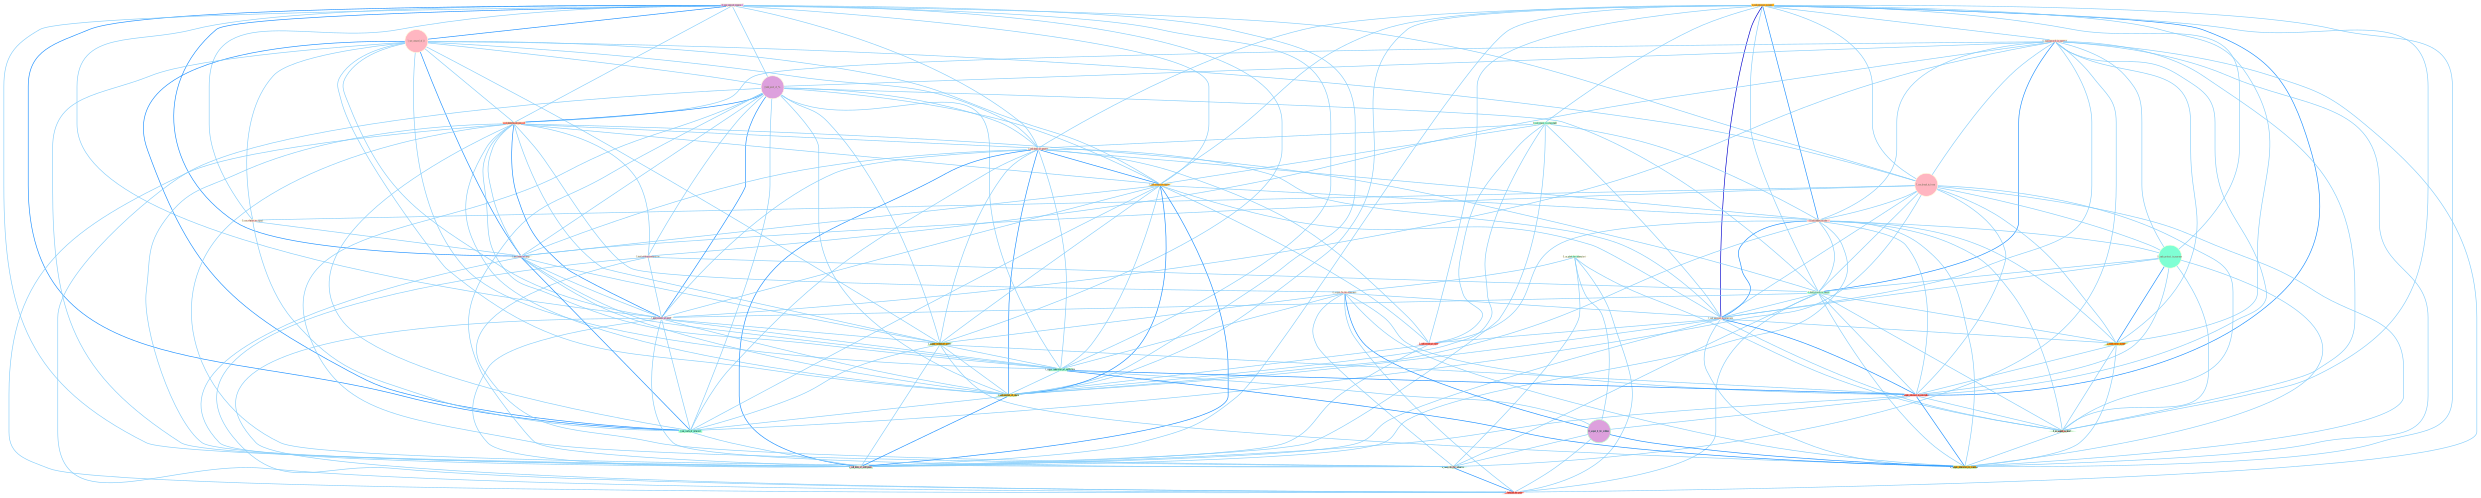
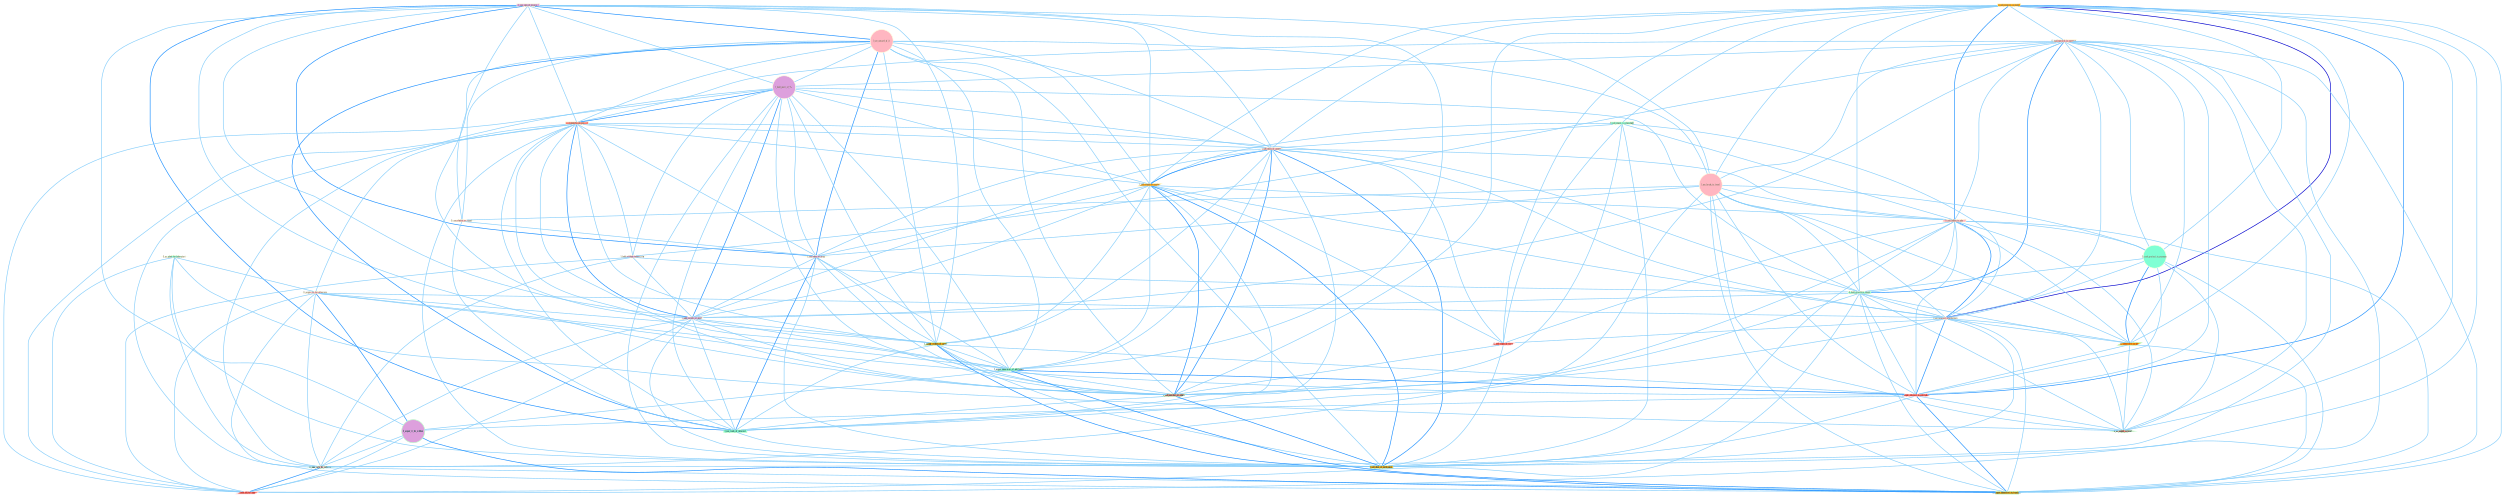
node "1_sell_number_of_share": fillcolor orange -> salmon
edge "1_acquir_million_of_asset" -- "0_acquir_laboratori_in_transact": color #87cefa -> #1e90ff
edge "0_us_acquir_in_heart" -- "0_acquir_laboratori_in_transact": now "0_hold_rate_for_advertis" -- "0_acquir_laboratori_in_transact"
node "1_sell_divis_of_entitynam": fillcolor lightpink -> orange
